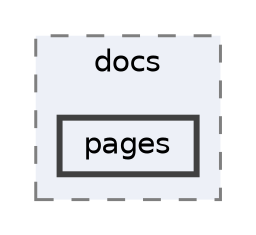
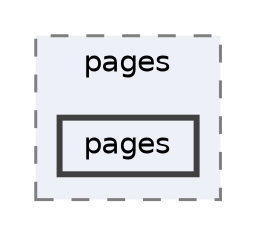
cluster "docs": label "docs" -> "pages"
